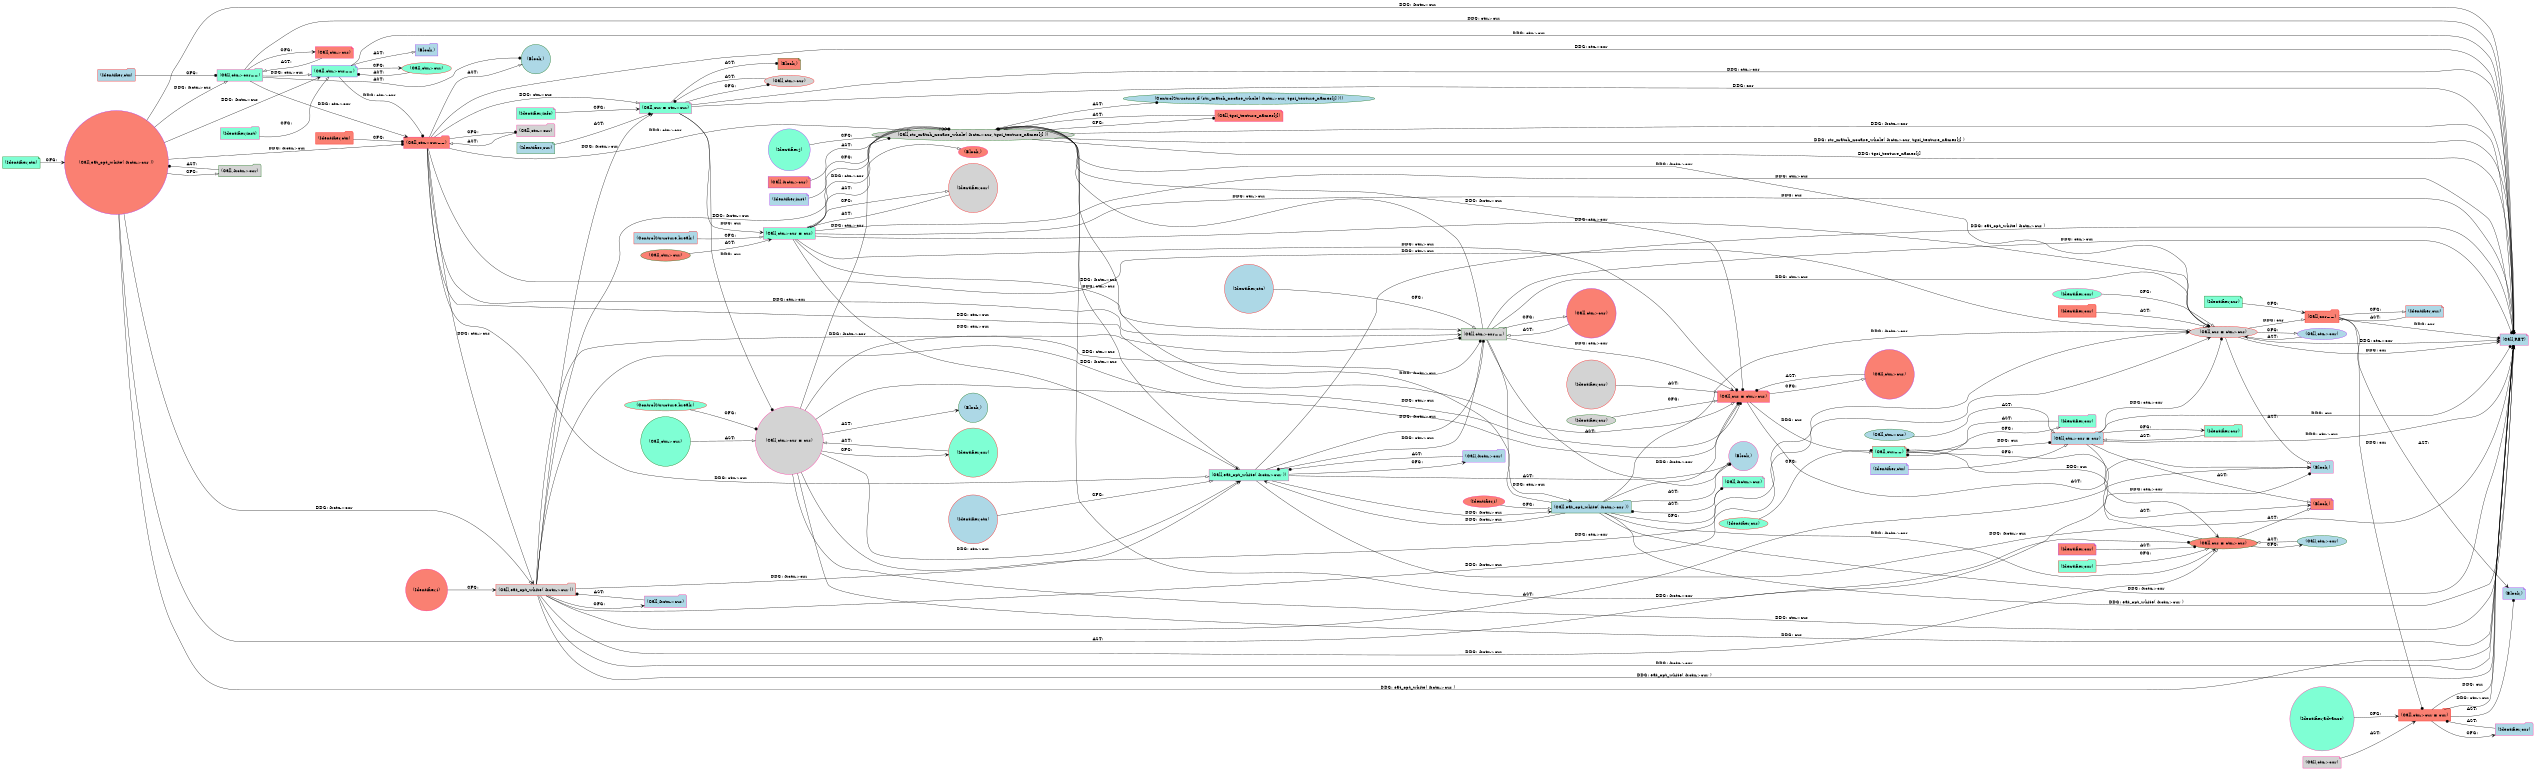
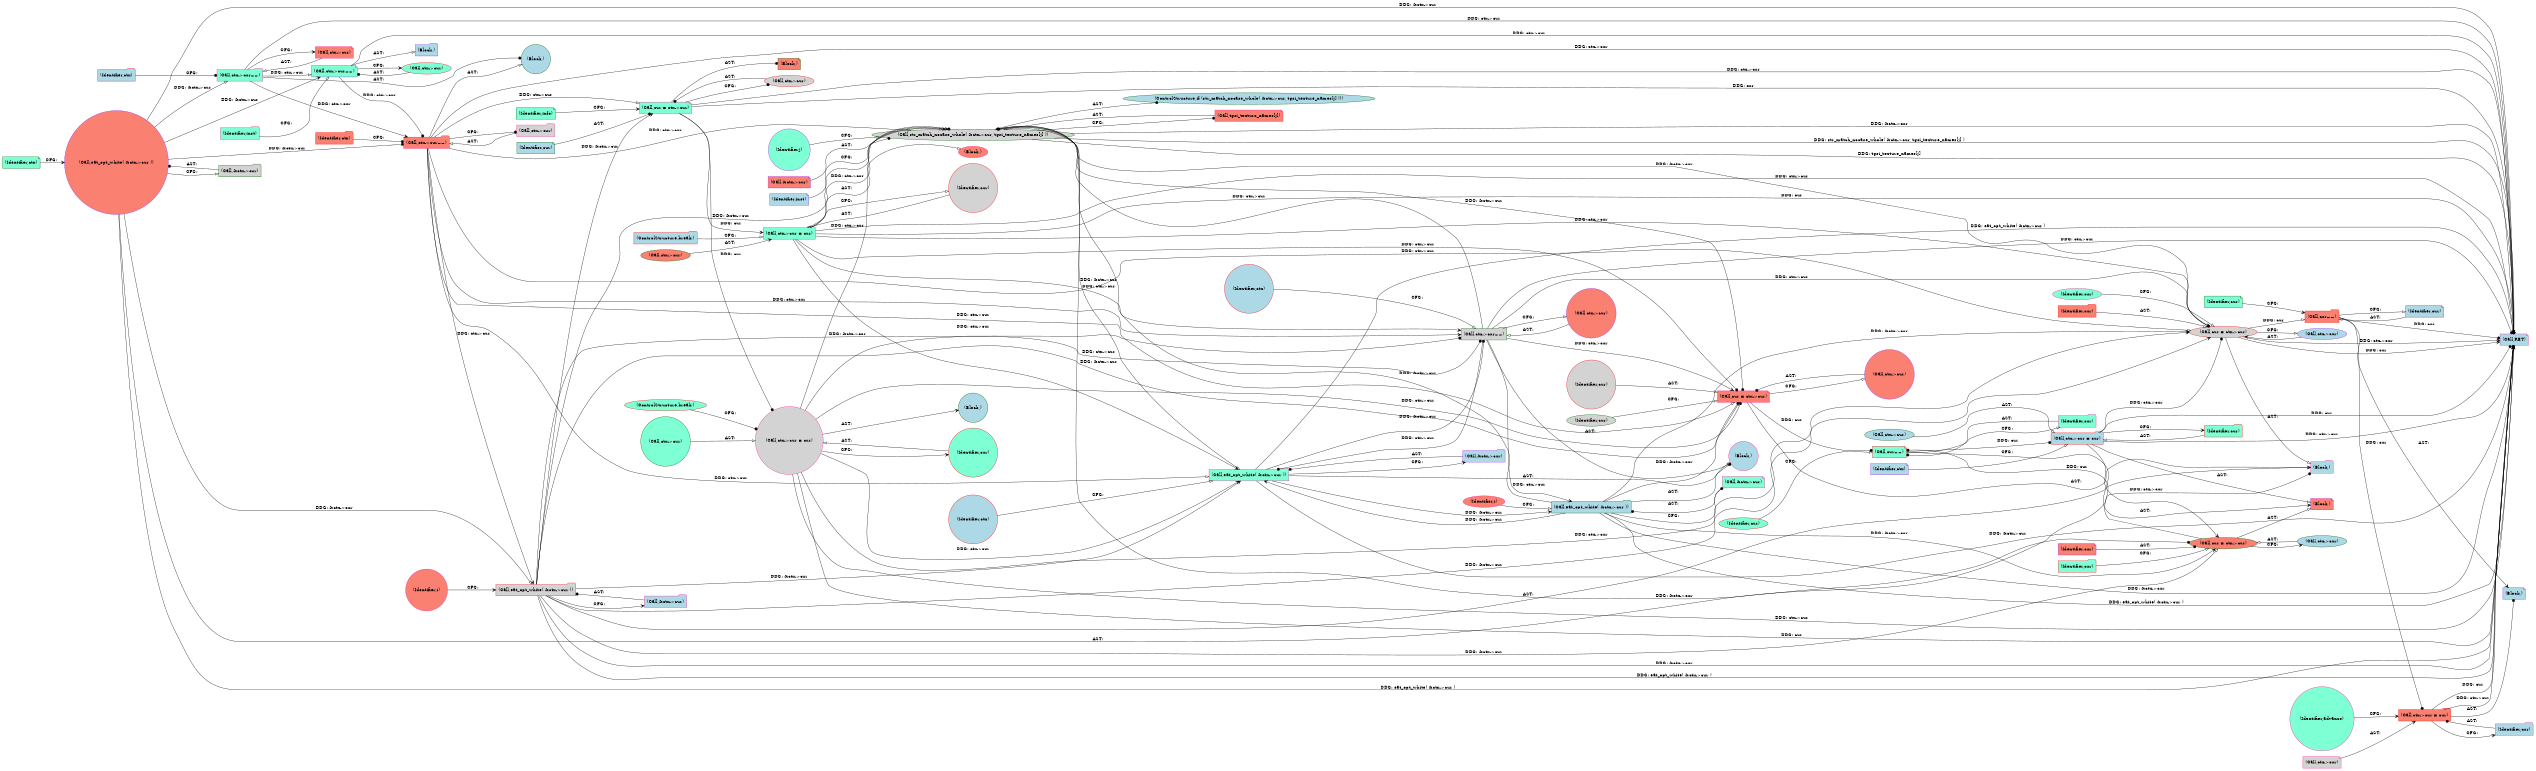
node "(Identifier,info)": color deeppink -> darkgreen
